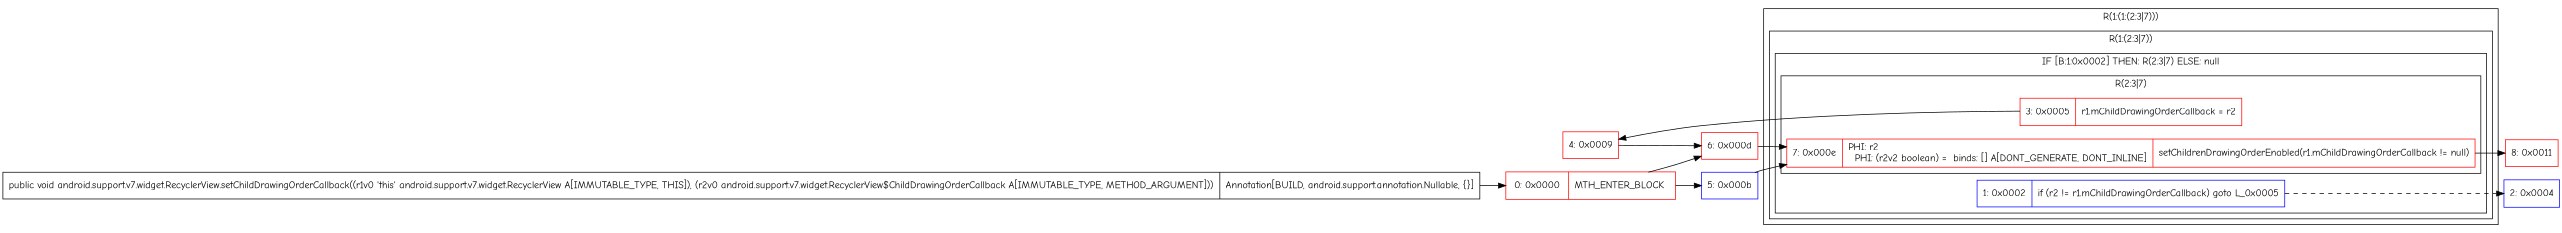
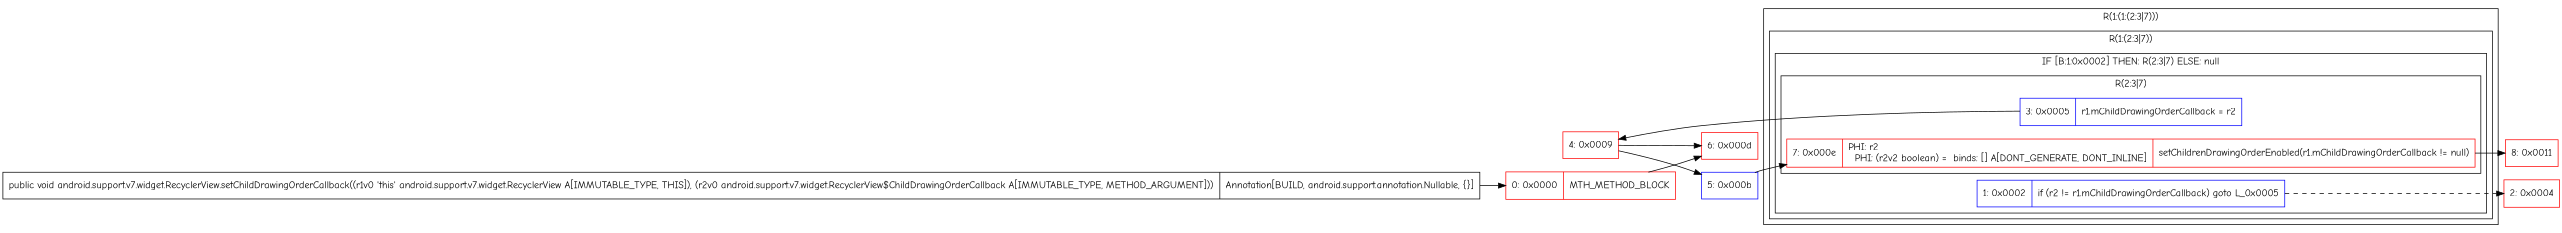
node "3: 0x0005": color red -> blue
edge "6: 0x000d" -> "7: 0x000e": removed
node "0: 0x0000": text "MTH_ENTER_BLOCK" -> "MTH_METHOD_BLOCK"
edge "0: 0x0000" -> "5: 0x000b": now "4: 0x0009" -> "5: 0x000b"
node "2: 0x0004": color blue -> red
